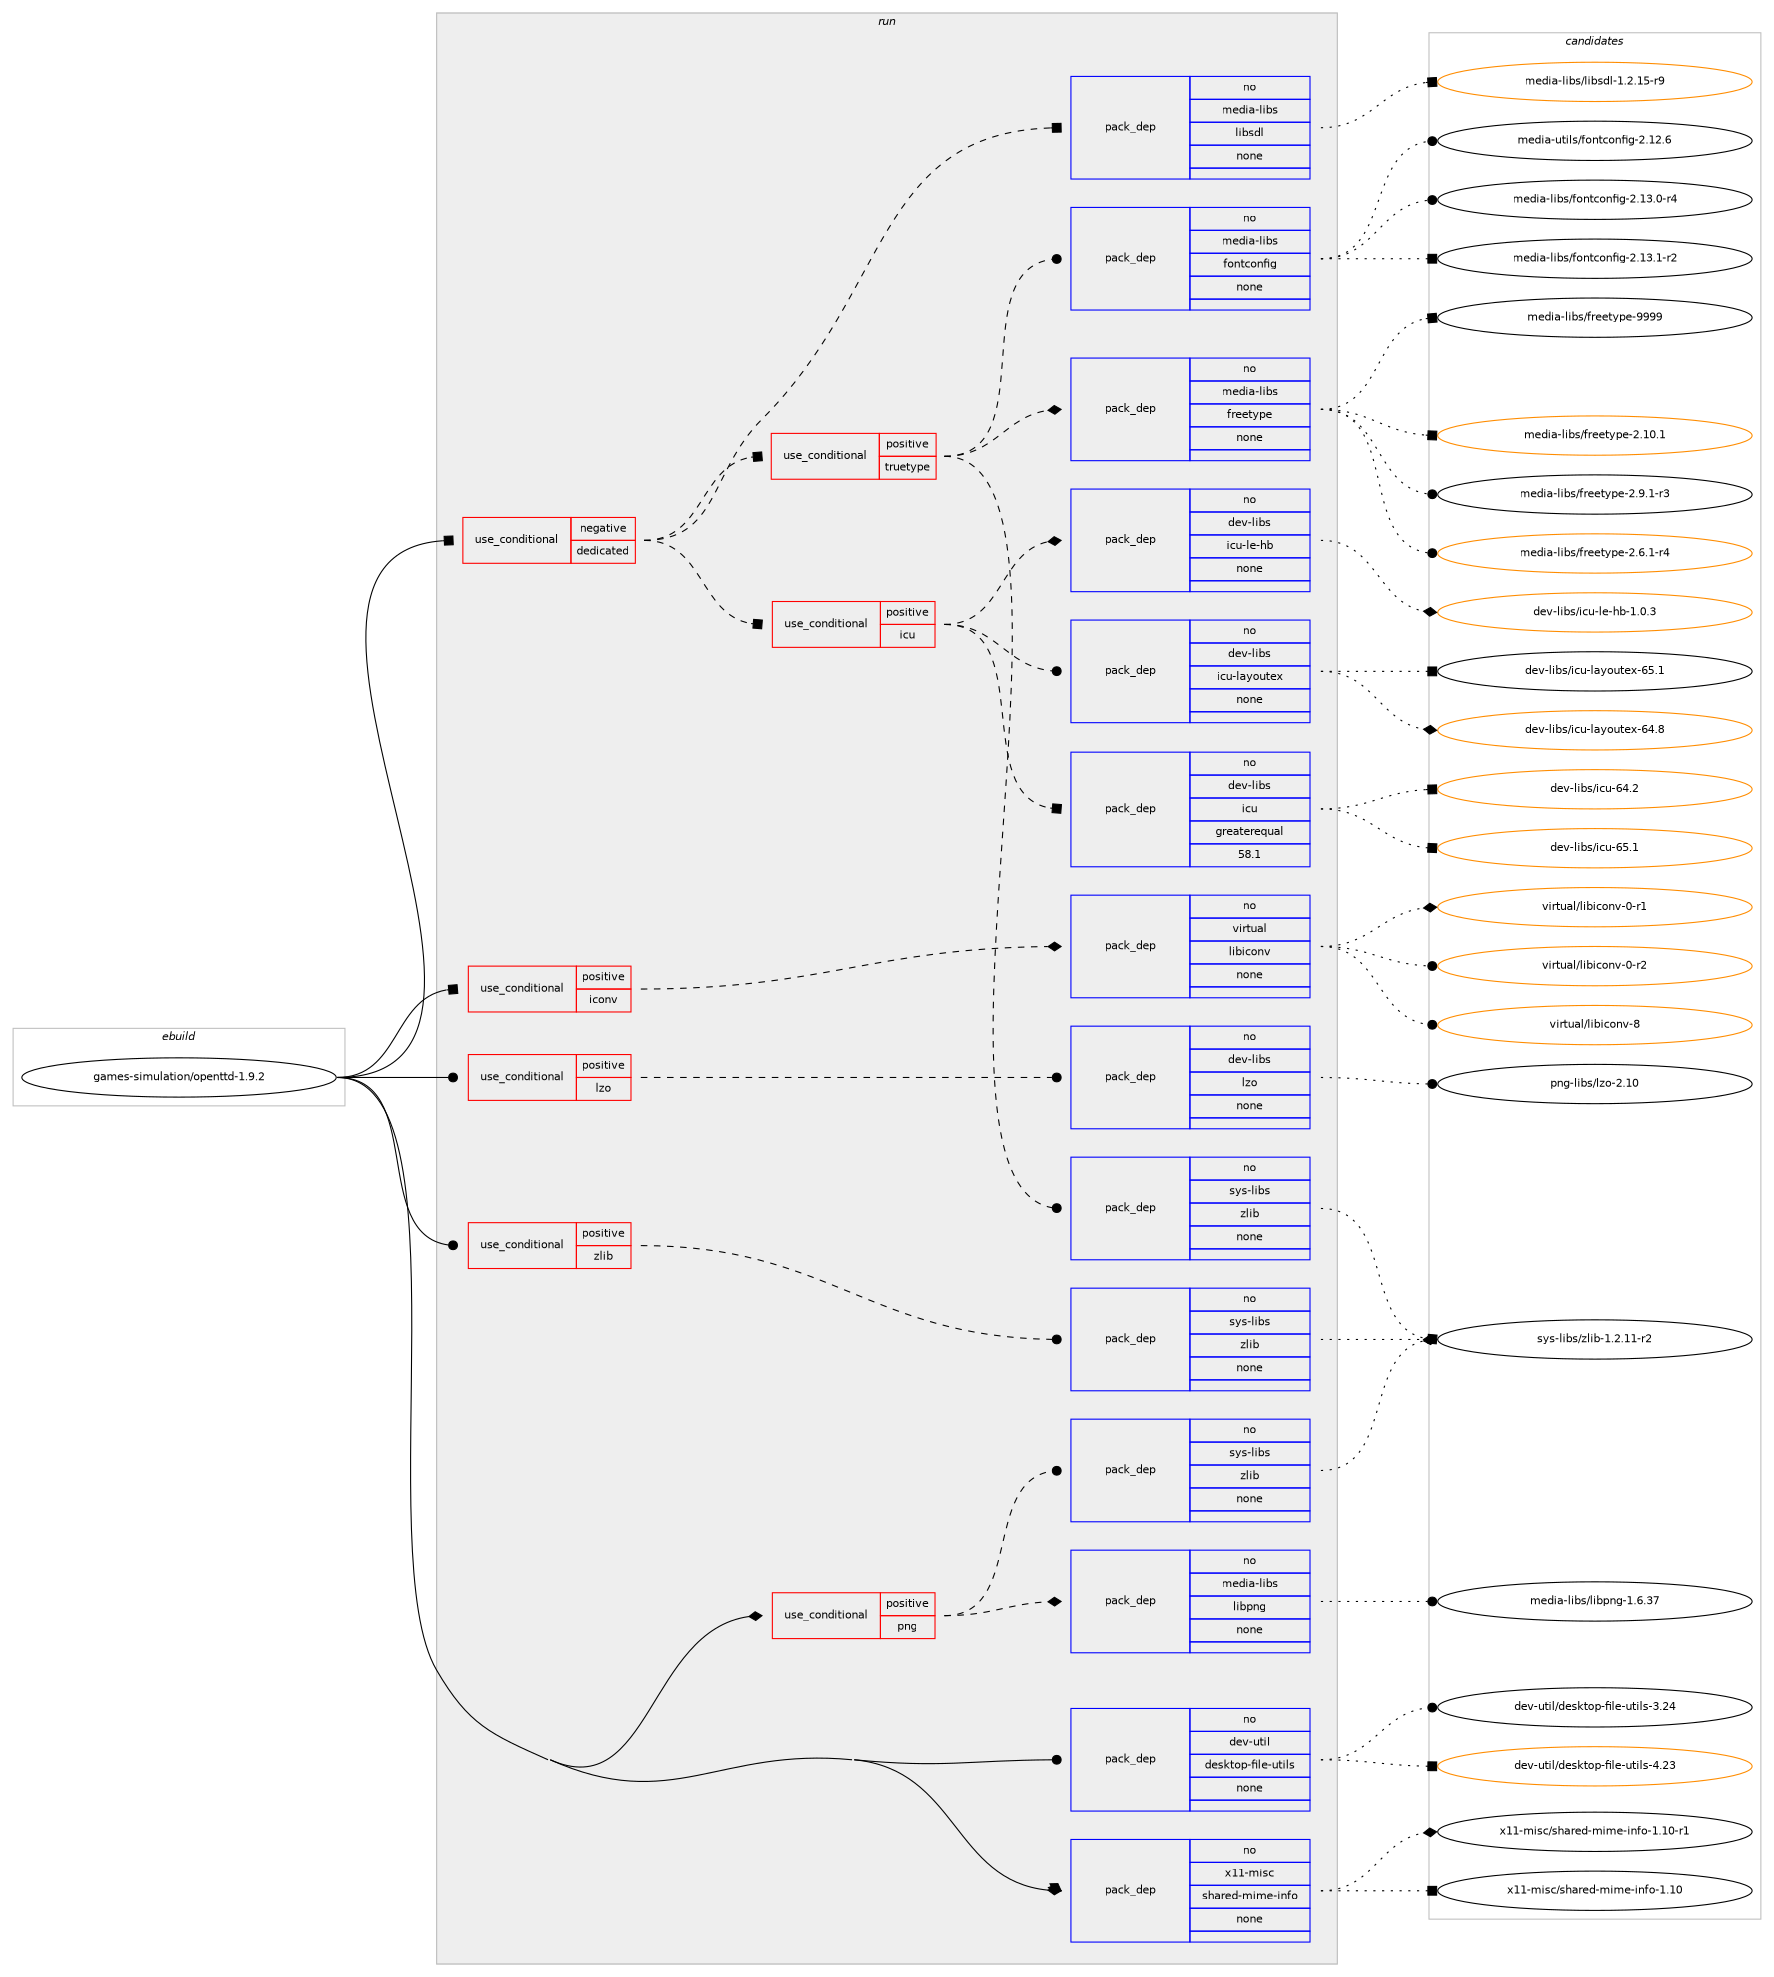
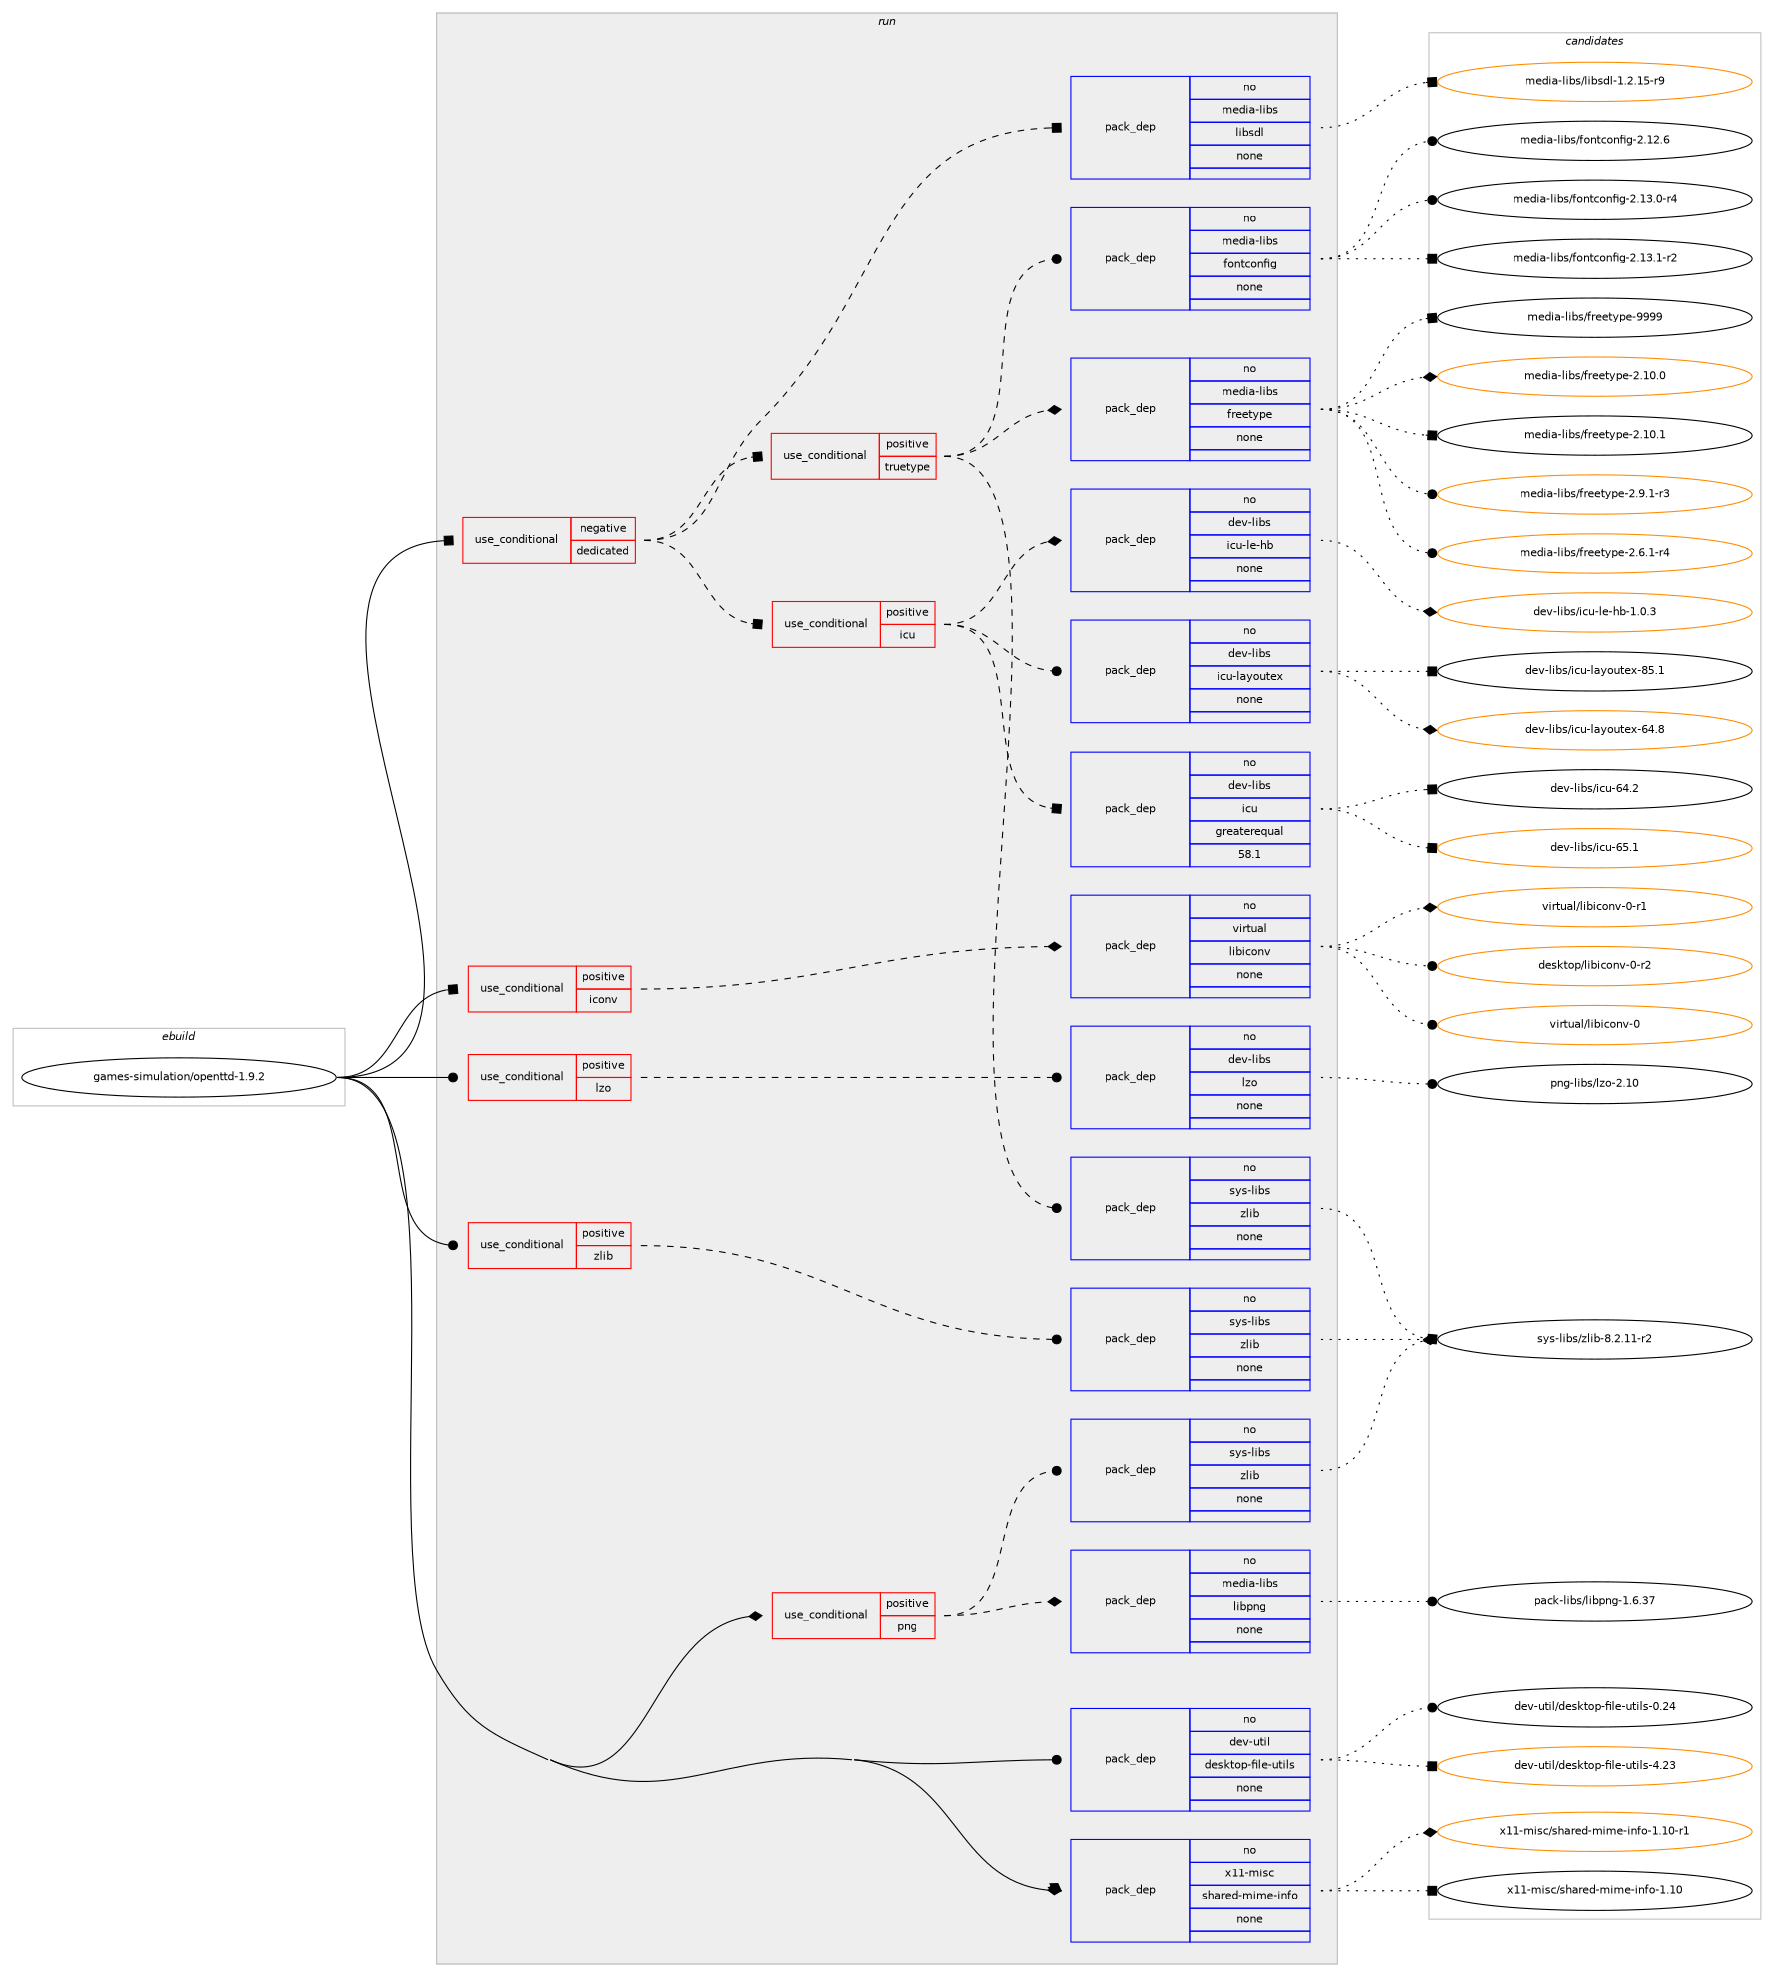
node "media-utils/fontconfig-2.12.6": label "media-utils/fontconfig-2.12.6" -> "media-libs/fontconfig-2.12.6"
node "media-libs/freetype-2.10.0": added
node "media-libs/freetype-2.10.1": color darkorange -> black
node "media-libs/freetype-2.9.1-r3": color black -> darkorange
node "dev-libs/icu-layoutex-65.1": label "dev-libs/icu-layoutex-65.1" -> "dev-libs/icu-layoutex-85.1"
node "dev-libs/icu-64.2": color darkorange -> black
node "virtual/libiconv-0-r2": label "virtual/libiconv-0-r2" -> "desktop/libiconv-0-r2"
node "virtual/libiconv-8": label "virtual/libiconv-8" -> "virtual/libiconv-0"
node "sys-libs/zlib-1.2.11-r2": label "sys-libs/zlib-1.2.11-r2" -> "sys-libs/zlib-8.2.11-r2"
node "media-libs/libpng-1.6.37": label "media-libs/libpng-1.6.37" -> "pack-libs/libpng-1.6.37"
node "dev-util/desktop-file-utils-3.24": label "dev-util/desktop-file-utils-3.24" -> "dev-util/desktop-file-utils-0.24"
node "x11-misc/shared-mime-info-1.10-r1": color black -> darkorange
